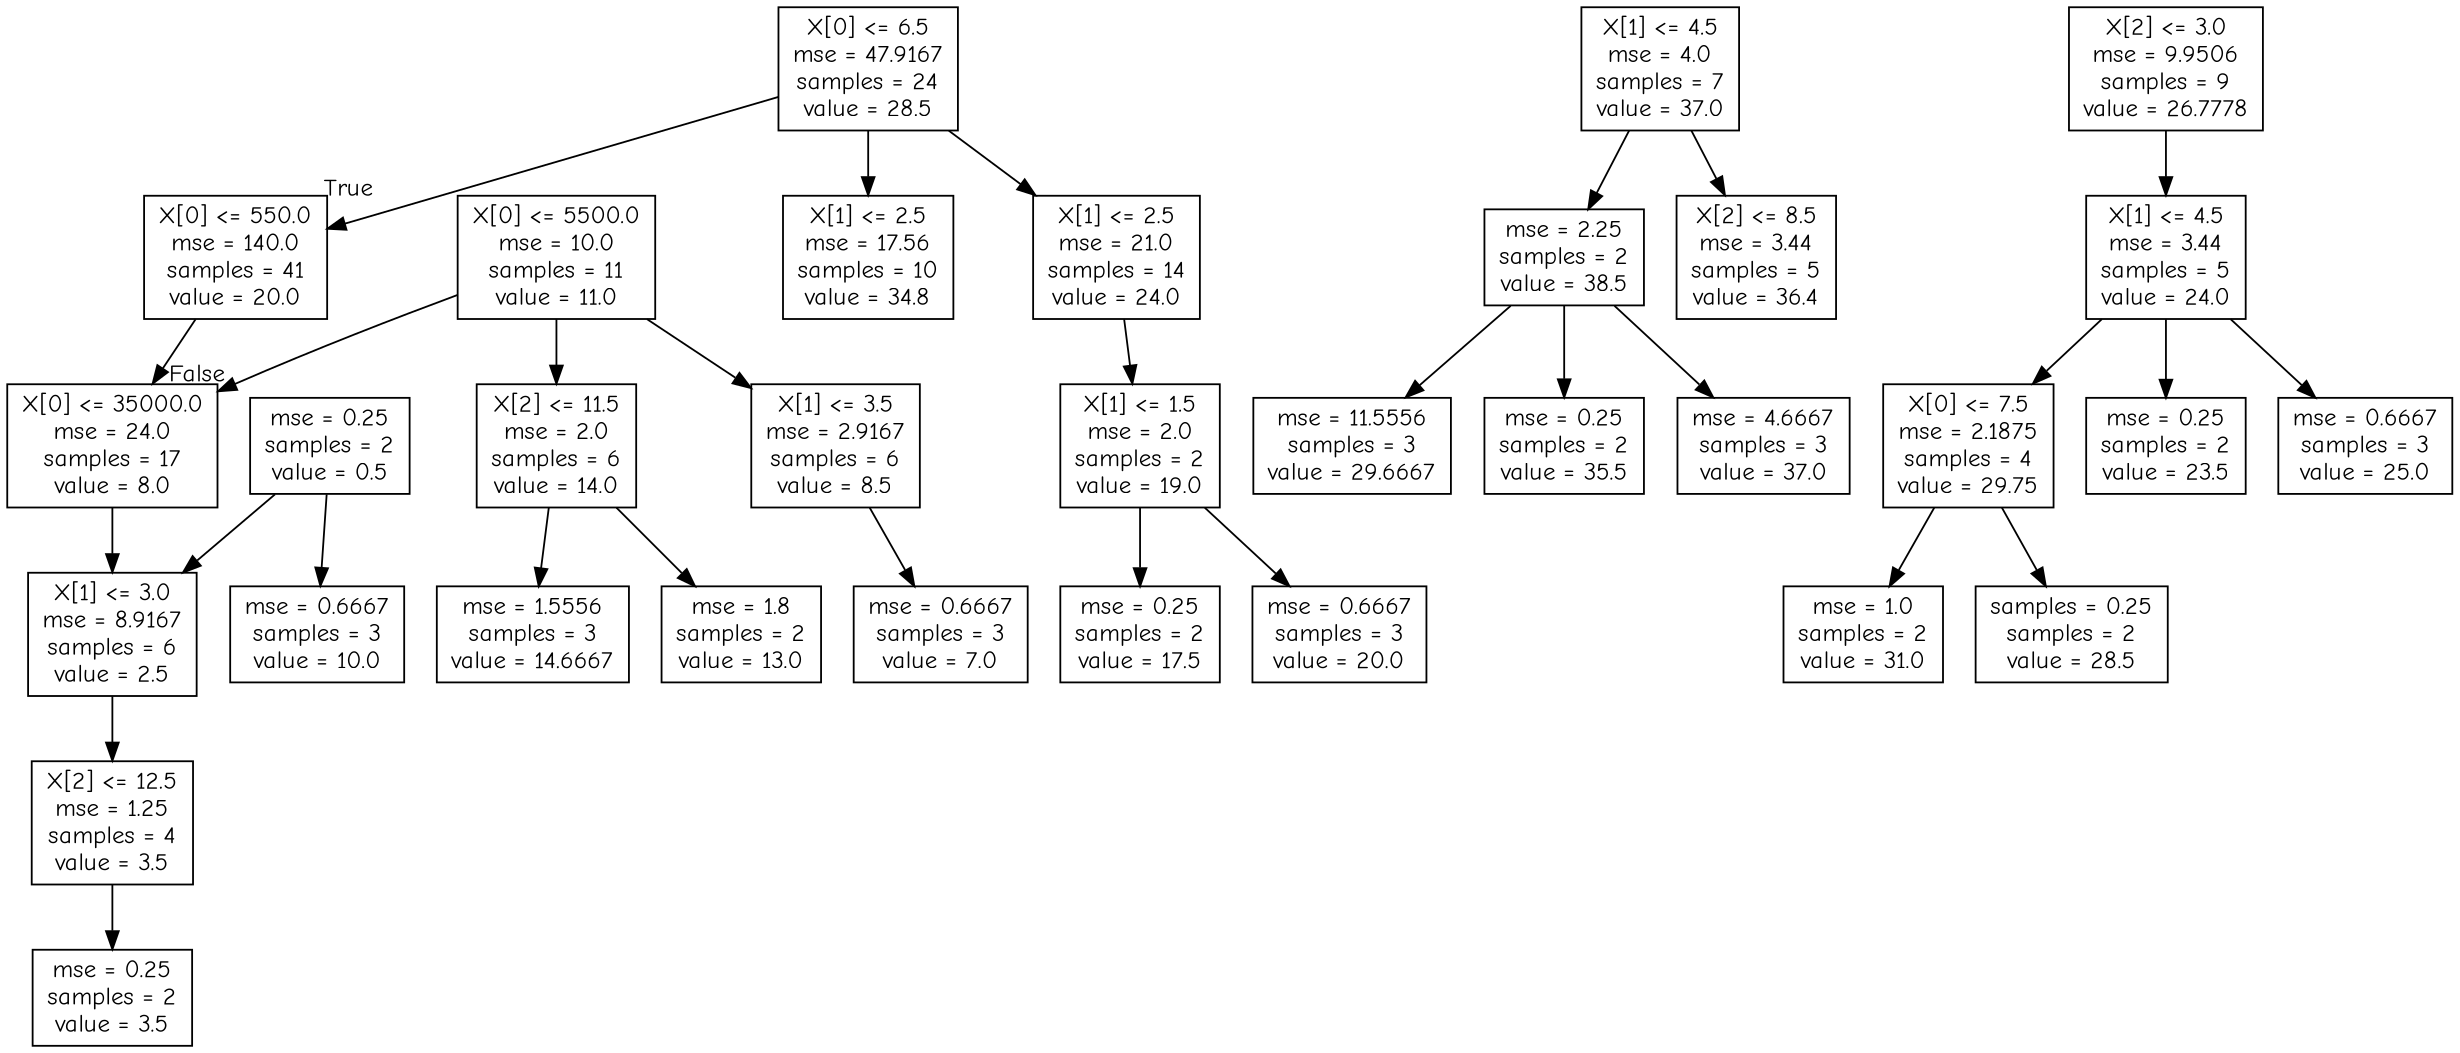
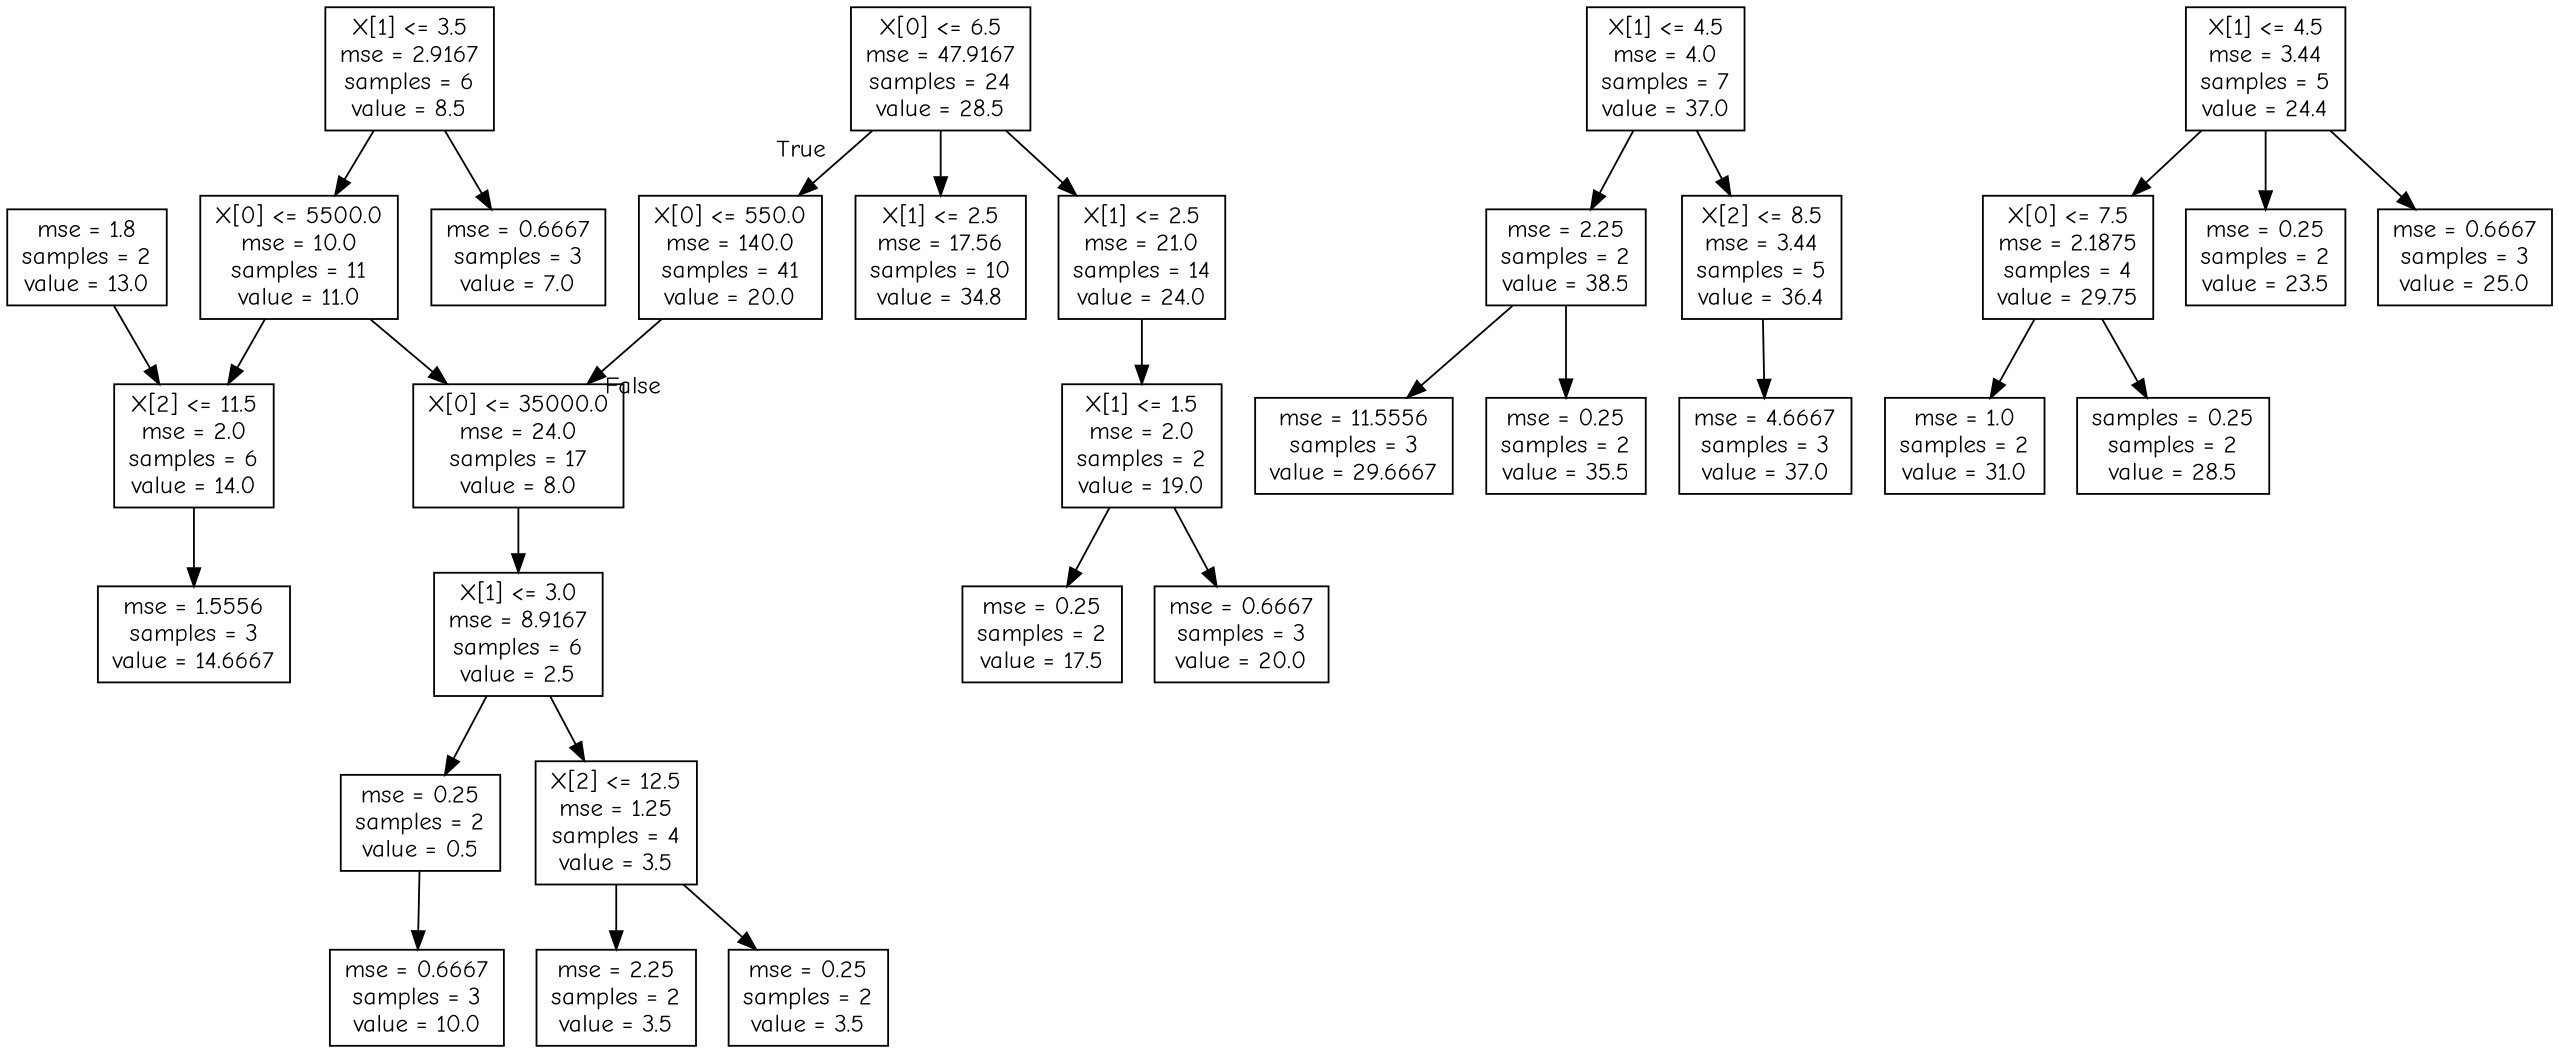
node "X[2] <= 3.0 mse = 9.9506 samples = 9 value = 26.7778": removed
node "X[1] <= 4.5 mse = 3.44 samples = 5 value = 24.0": label "X[1] <= 4.5 mse = 3.44 samples = 5 value = 24.0" -> "X[1] <= 4.5 mse = 3.44 samples = 5 value = 24.4"
edge "mse = 2.25 samples = 2 value = 38.5" -> "mse = 4.6667 samples = 3 value = 37.0": now "X[2] <= 8.5 mse = 3.44 samples = 5 value = 36.4" -> "mse = 4.6667 samples = 3 value = 37.0"
edge "X[0] <= 5500.0 mse = 10.0 samples = 11 value = 11.0" -> "X[1] <= 3.5 mse = 2.9167 samples = 6 value = 8.5": reversed
edge "mse = 0.25 samples = 2 value = 0.5" -> "X[1] <= 3.0 mse = 8.9167 samples = 6 value = 2.5": reversed
edge "X[2] <= 11.5 mse = 2.0 samples = 6 value = 14.0" -> "mse = 1.8 samples = 2 value = 13.0": reversed
node "mse = 2.25 samples = 2 value = 3.5": added
